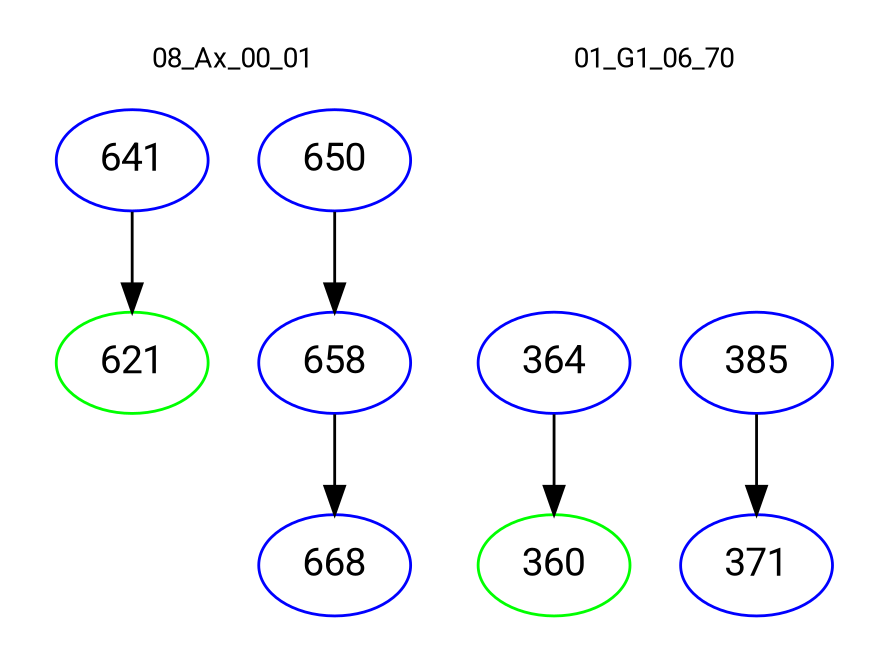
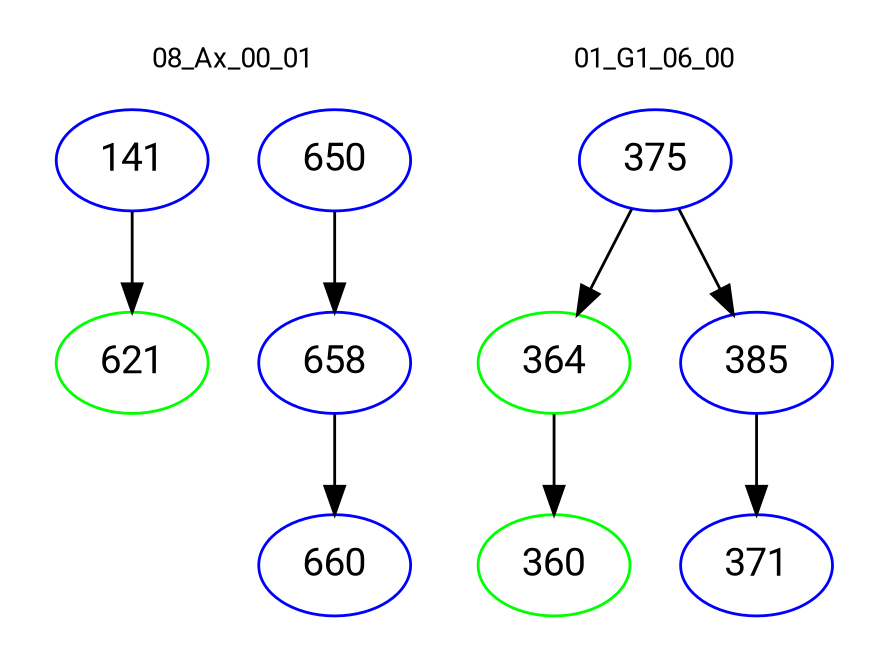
cluster "01_G1_06_70": label "01_G1_06_70" -> "01_G1_06_00"
node "641": label "641" -> "141"
node "375": added
node "364": color blue -> green
node "668": label "668" -> "660"
